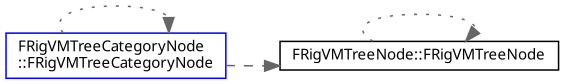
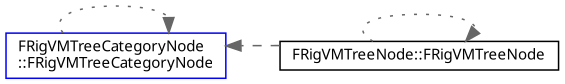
edge "FRigVMTreeCategoryNode ::FRigVMTreeCategoryNode" -> "FRigVMTreeNode::FRigVMTreeNode": reversed
